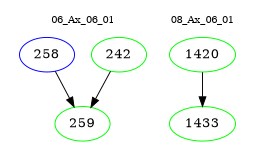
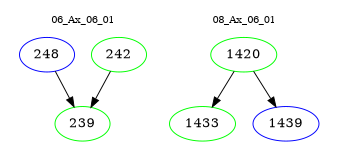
node "258": label "258" -> "248"
node "259": label "259" -> "239"
node "1439": added
